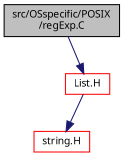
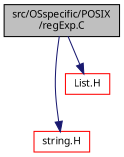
edge "List.H" -> "string.H": now "src/OSspecific/POSIX /regExp.C" -> "string.H"
